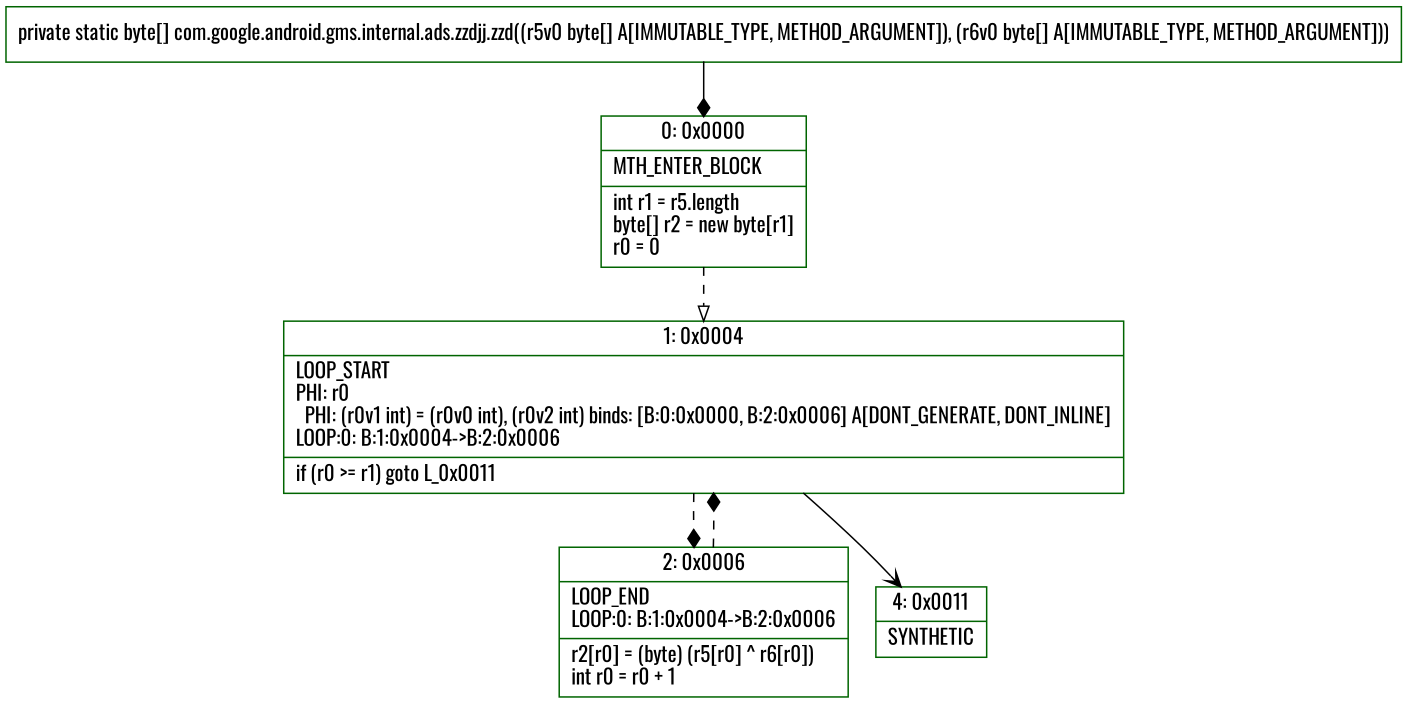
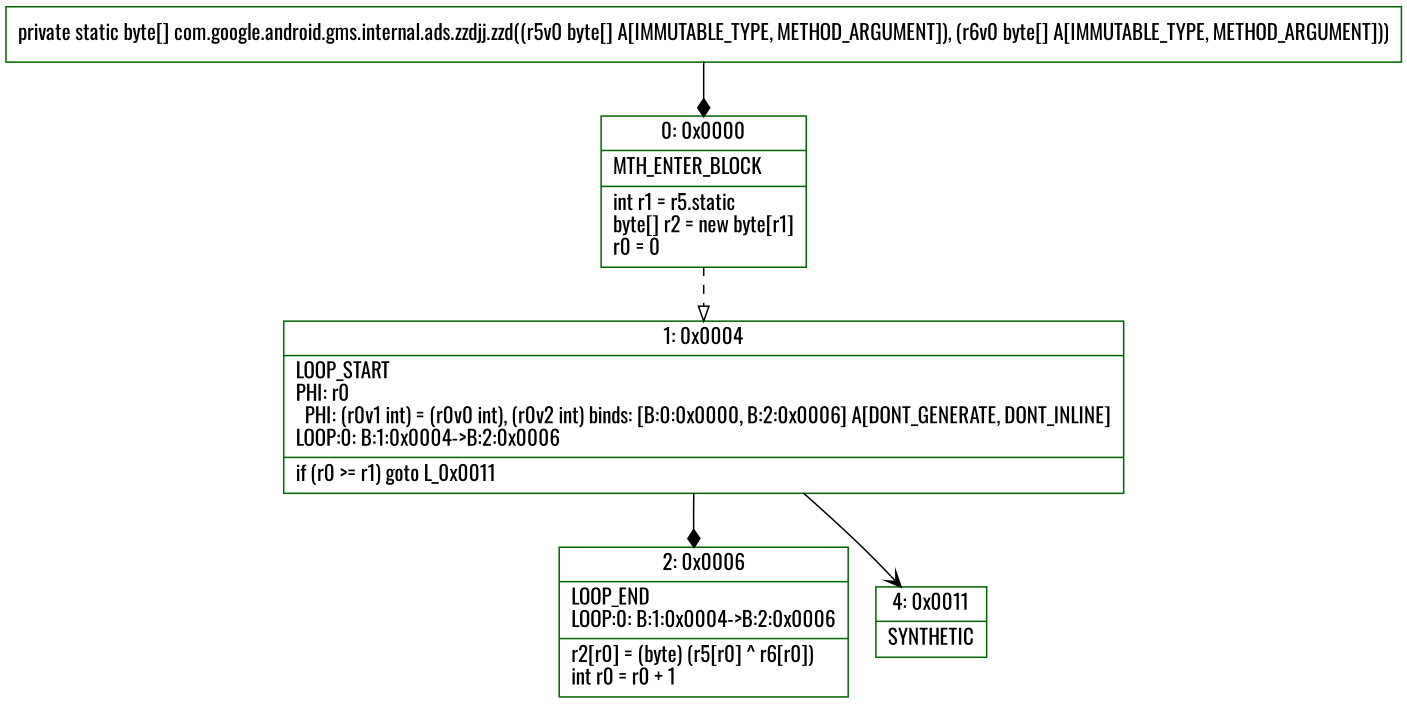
node "0: 0x0000": text "int r1 = r5.length" -> "int r1 = r5.static"
edge "1: 0x0004" -> "2: 0x0006": style dashed -> solid
edge "2: 0x0006" -> "1: 0x0004": removed
